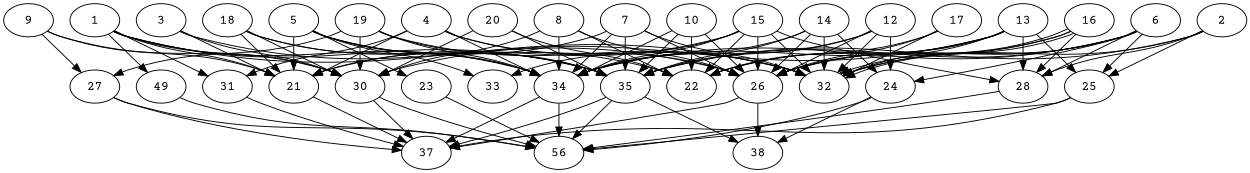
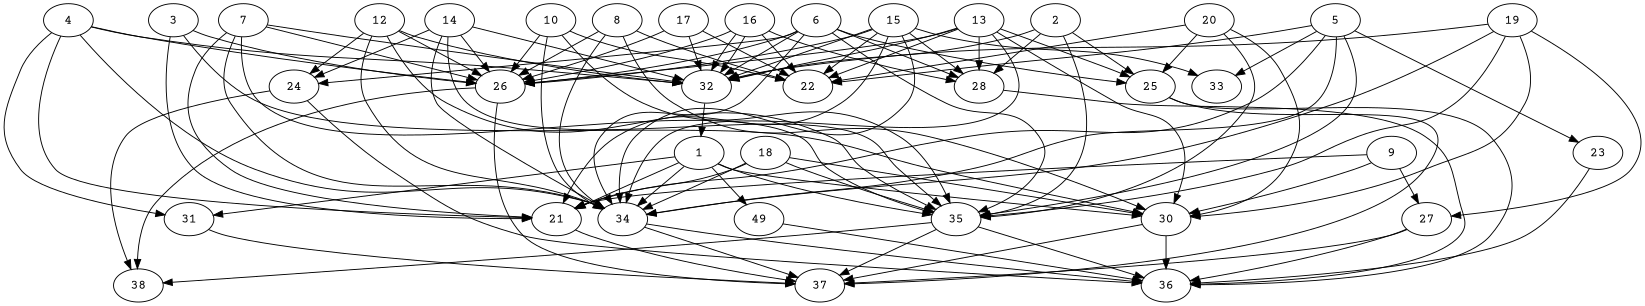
edge "20" -> "25": added
edge "1" -> "32": reversed
node "56": label "56" -> "36"
